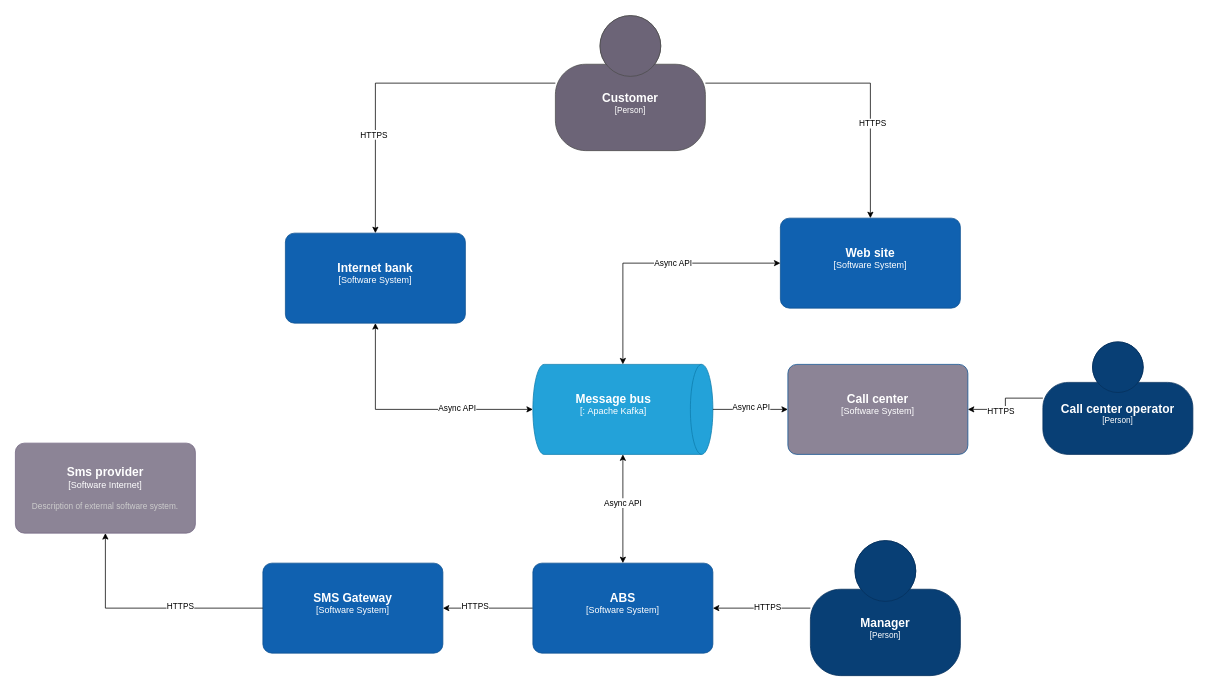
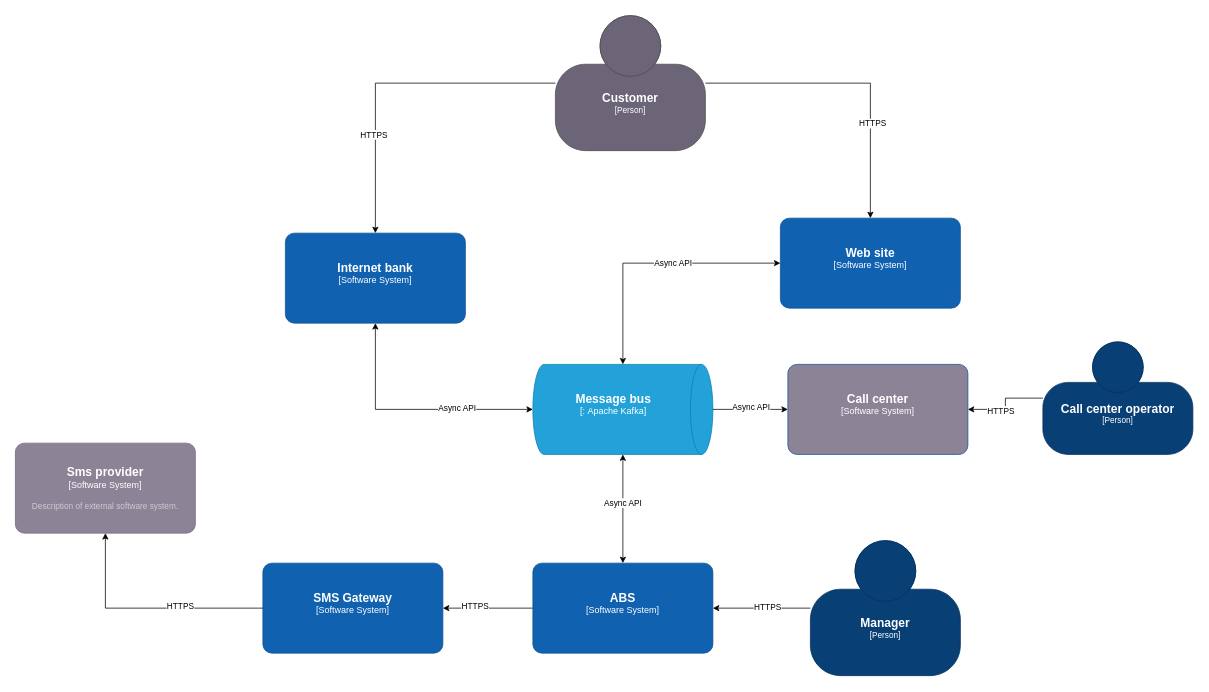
node "Sms provider [Software Internet] Description of external software system.": label "Sms provider [Software Internet] Description of external software system." -> "Sms provider [Software System] Description of external software system."
